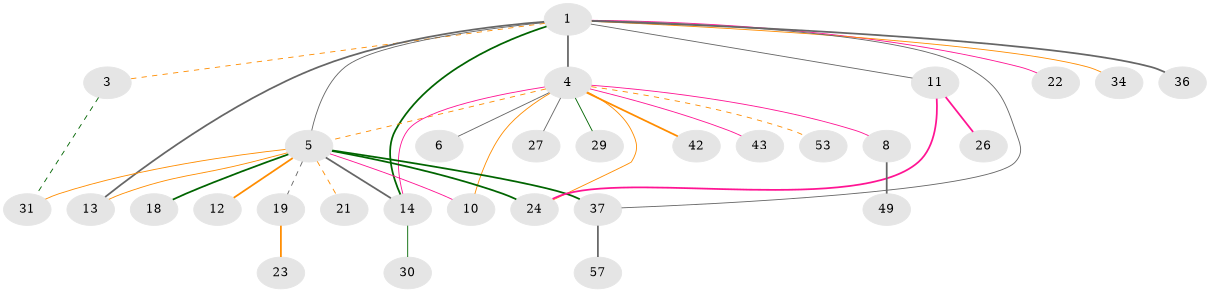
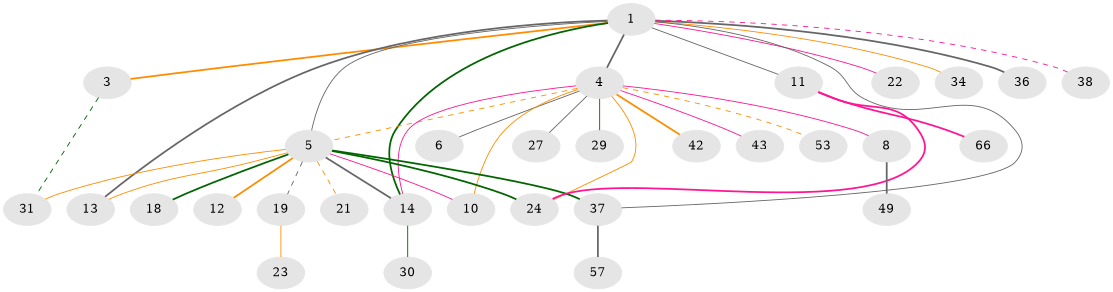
edge "1" -- "3": style dashed -> bold
node "38": added
node "26": label "26" -> "66"
edge "19" -- "23": style bold -> solid
